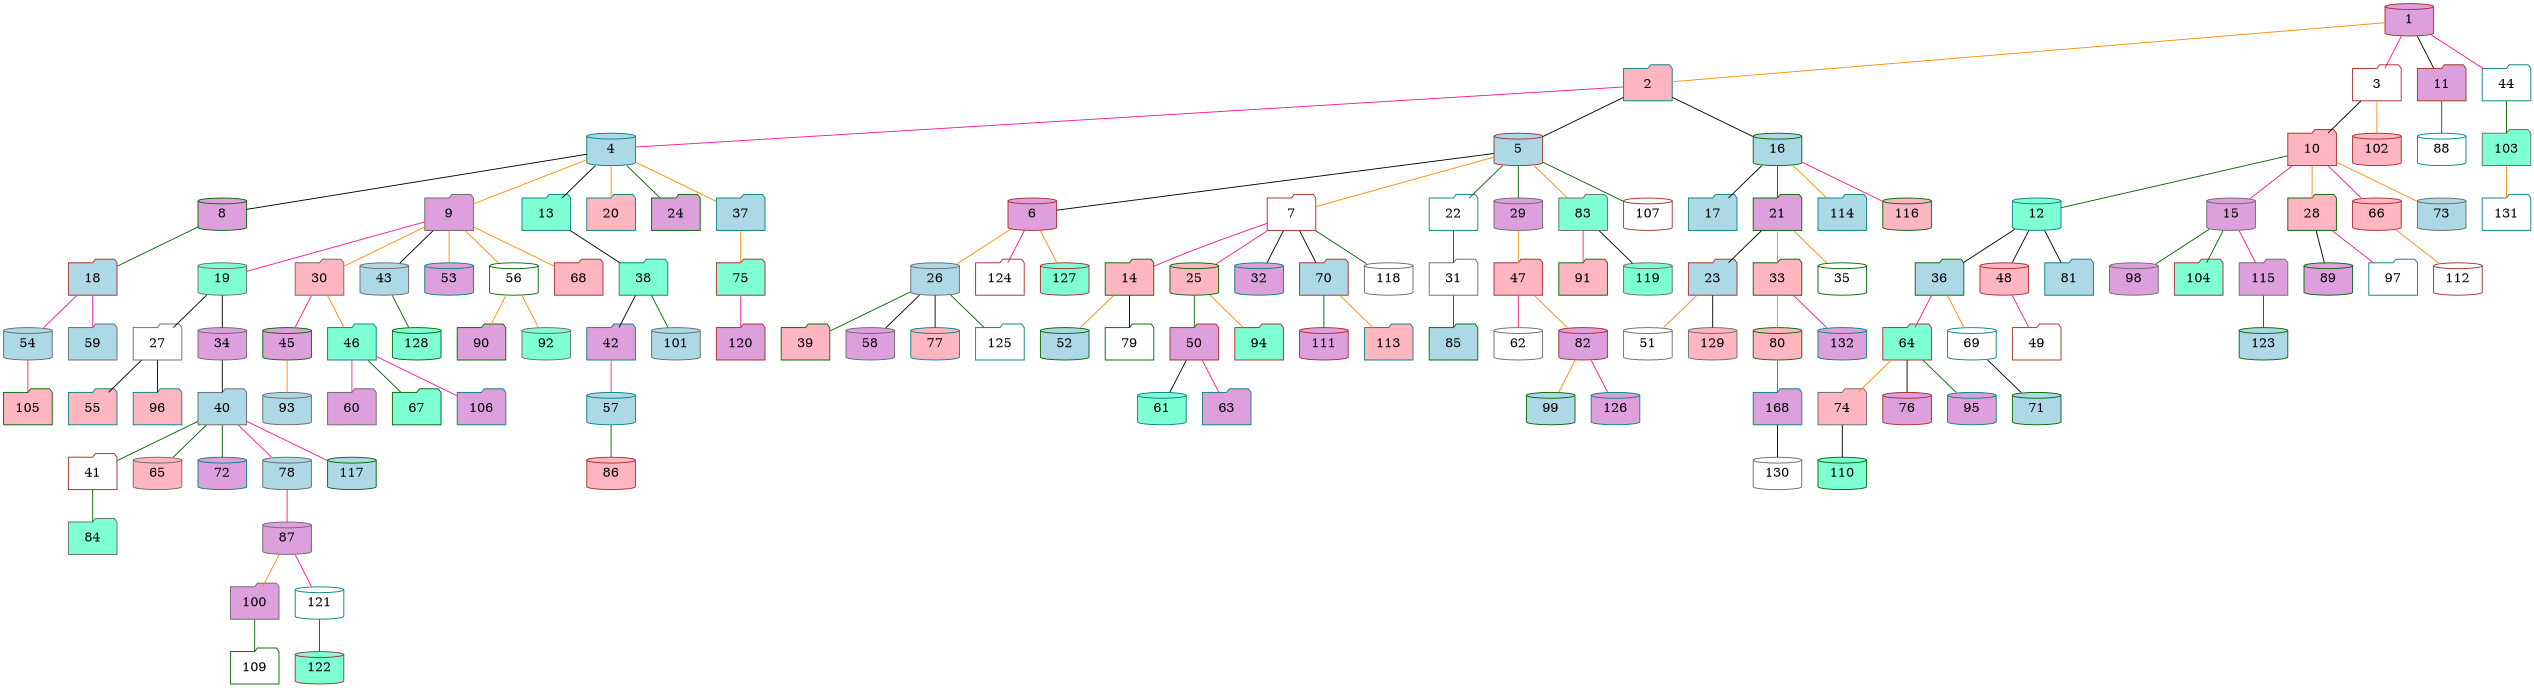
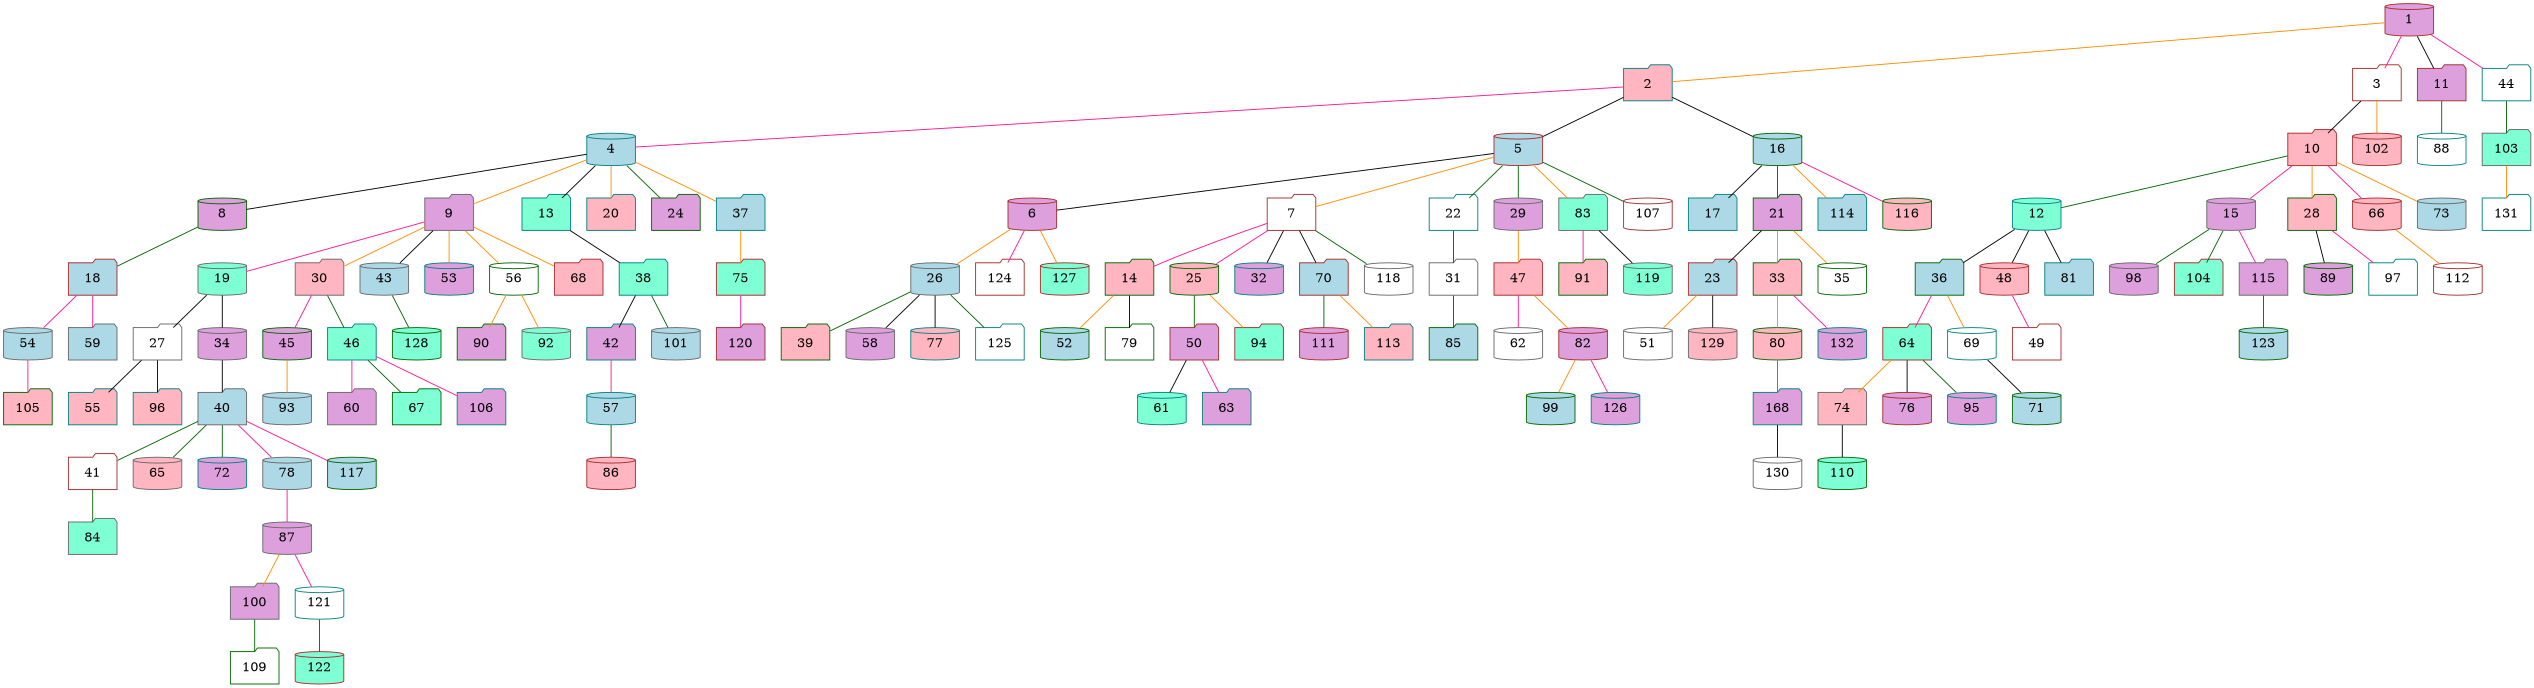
edge "30" -- "46": color darkorange -> darkgreen
